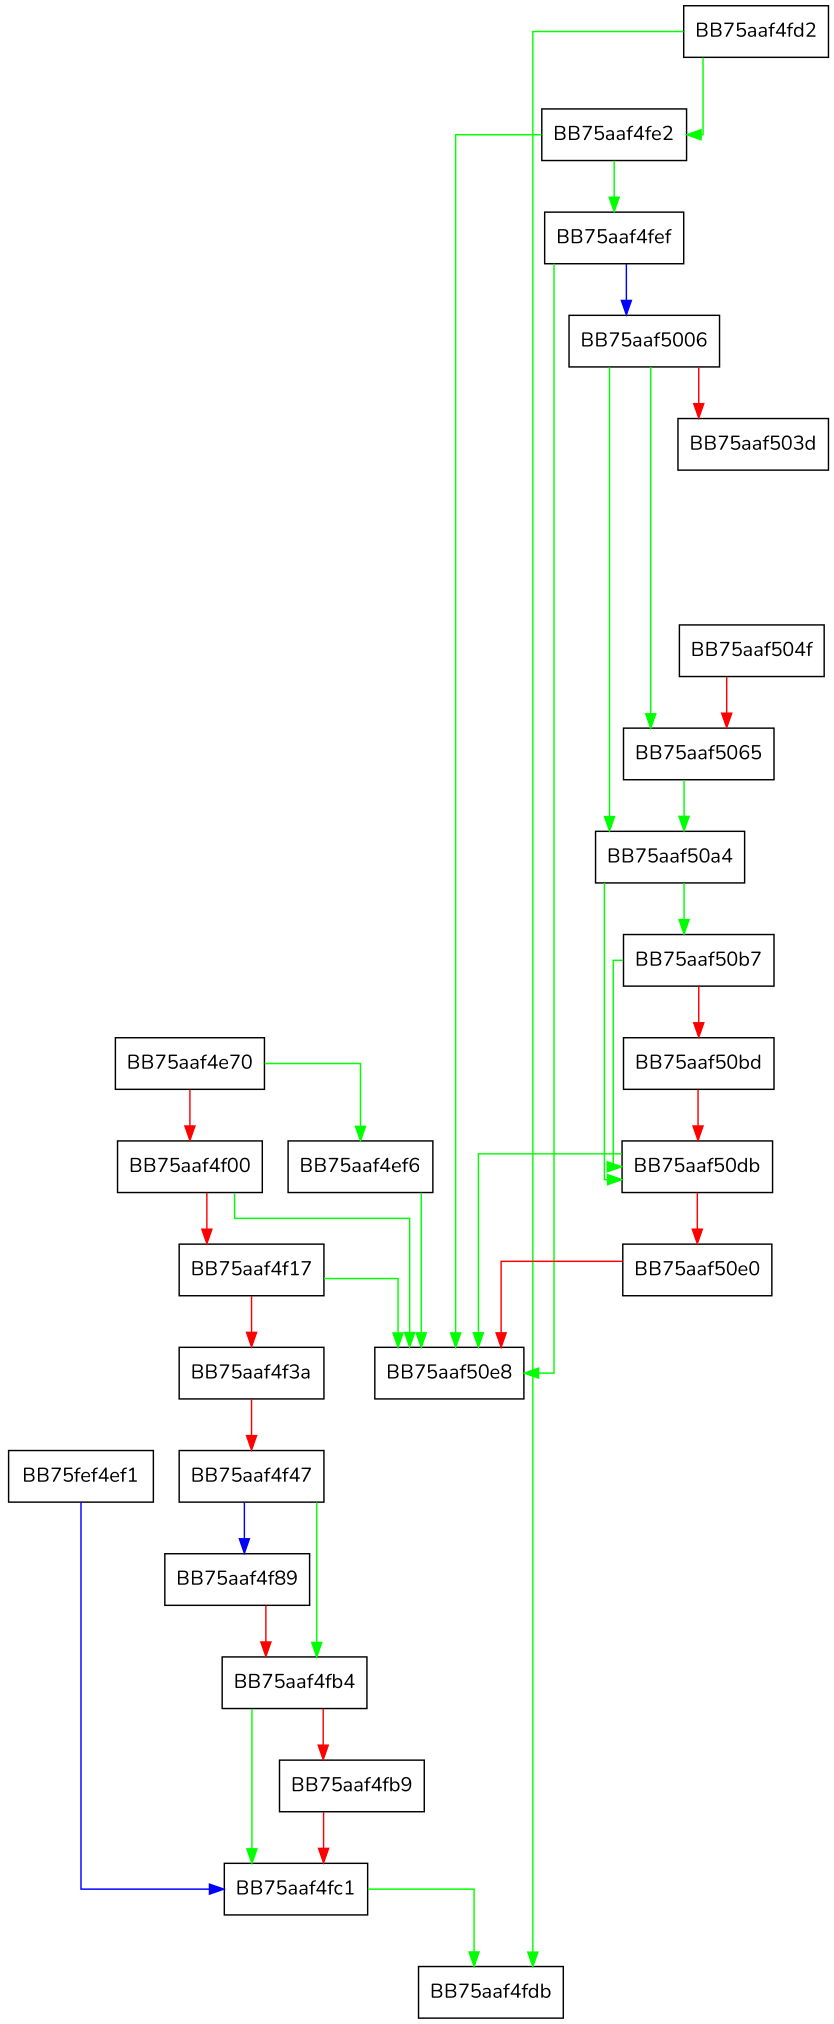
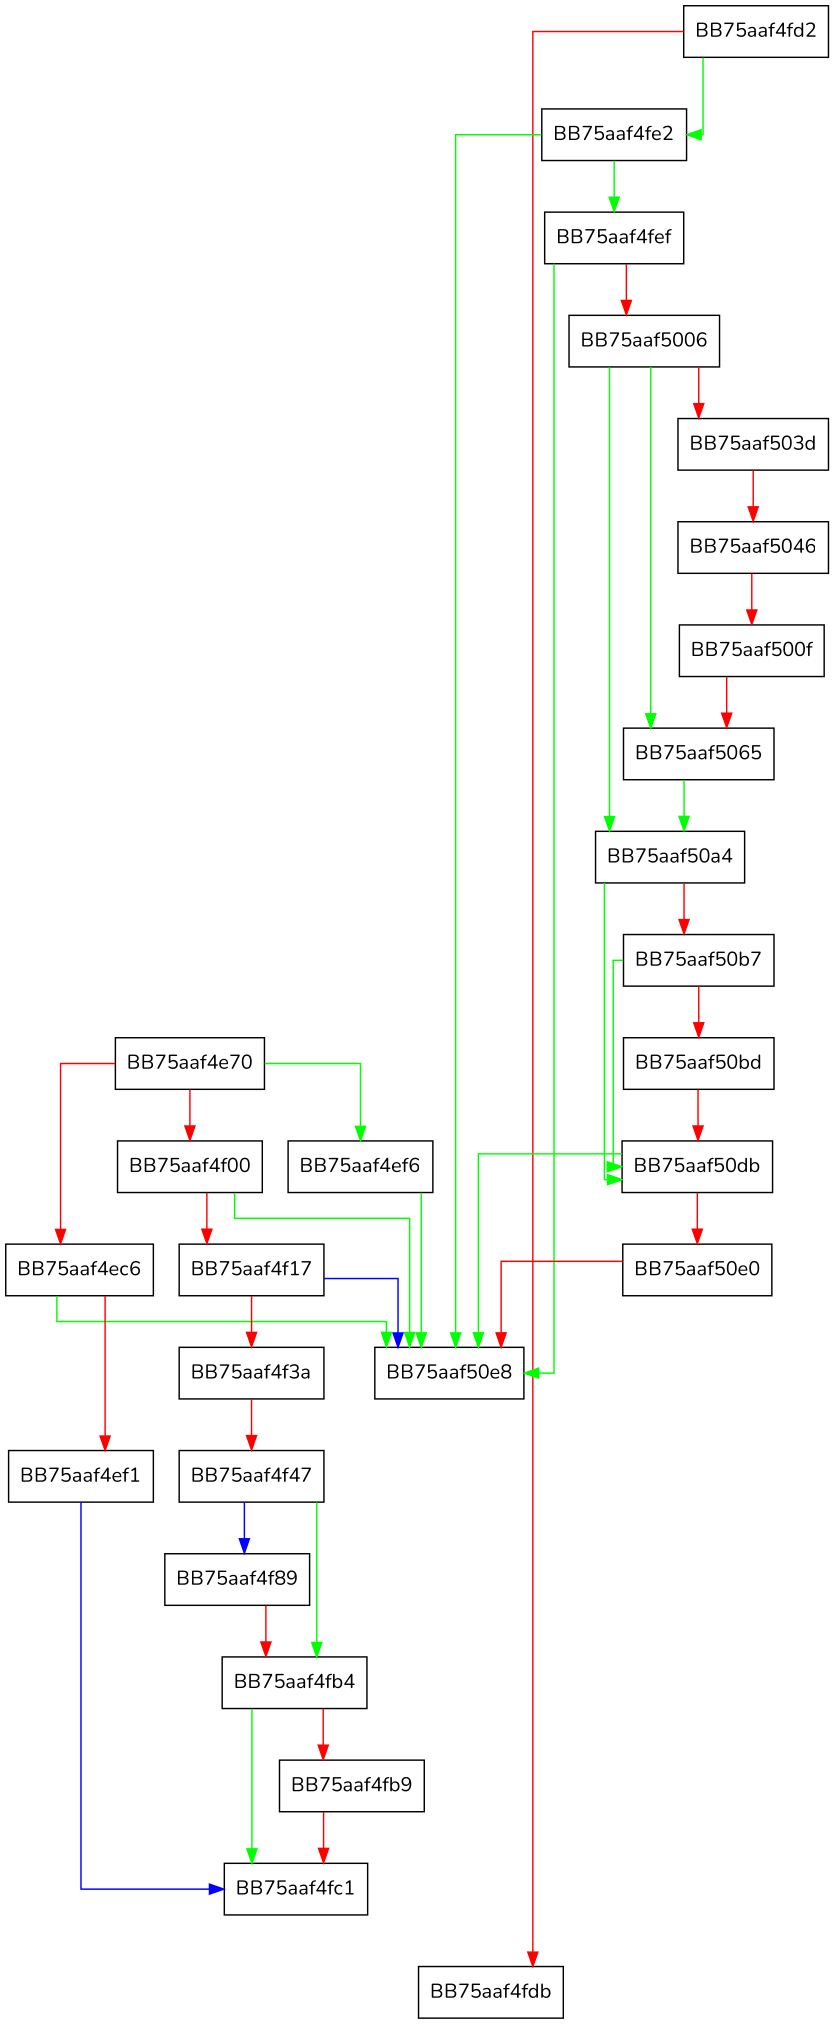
edge "BB75aaf4fef" -> "BB75aaf5006": color blue -> red
node "BB75aaf5046": added
node "BB75aaf504f": label "BB75aaf504f" -> "BB75aaf500f"
edge "BB75aaf50a4" -> "BB75aaf50b7": color green -> red
edge "BB75aaf4fd2" -> "BB75aaf4fdb": color green -> red
node "BB75aaf4ec6": added
edge "BB75aaf4f17" -> "BB75aaf50e8": color green -> blue
node "BB75fef4ef1": label "BB75fef4ef1" -> "BB75aaf4ef1"
edge "BB75aaf4fc1" -> "BB75aaf4fdb": removed
